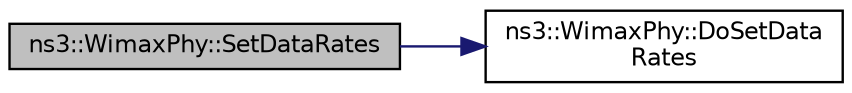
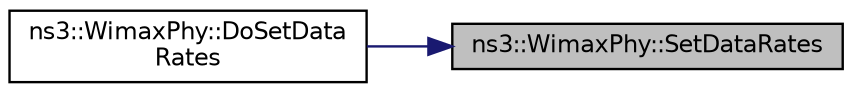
edge "ns3::WimaxPhy::SetDataRates" -> "ns3::WimaxPhy::DoSetData Rates": reversed
